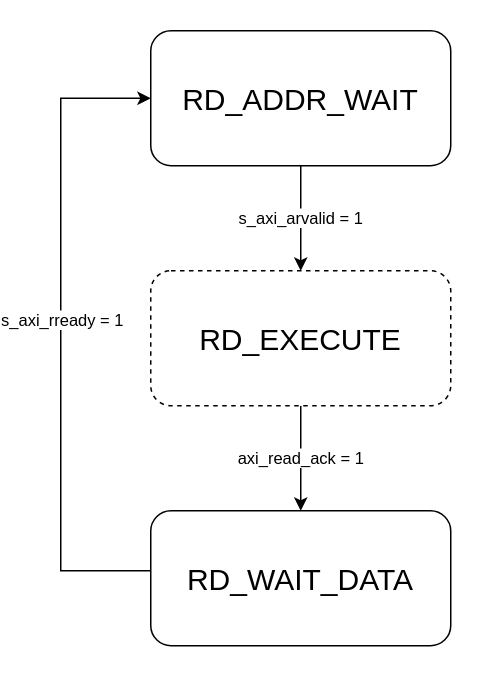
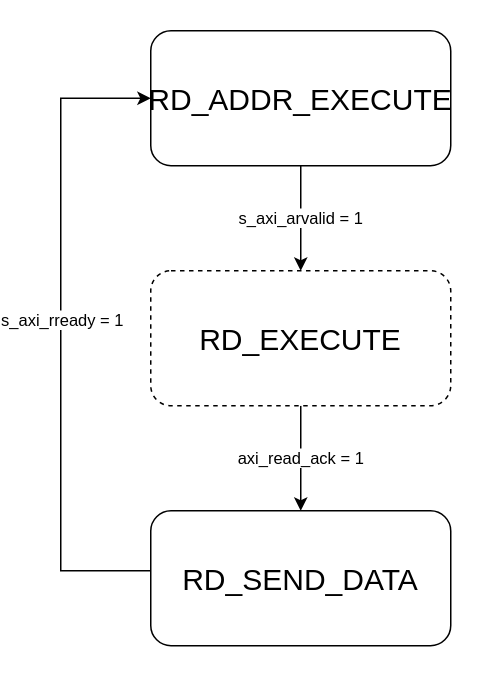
node "RD_ADDR_WAIT": label "RD_ADDR_WAIT" -> "RD_ADDR_EXECUTE"
node "RD_WAIT_DATA": label "RD_WAIT_DATA" -> "RD_SEND_DATA"
